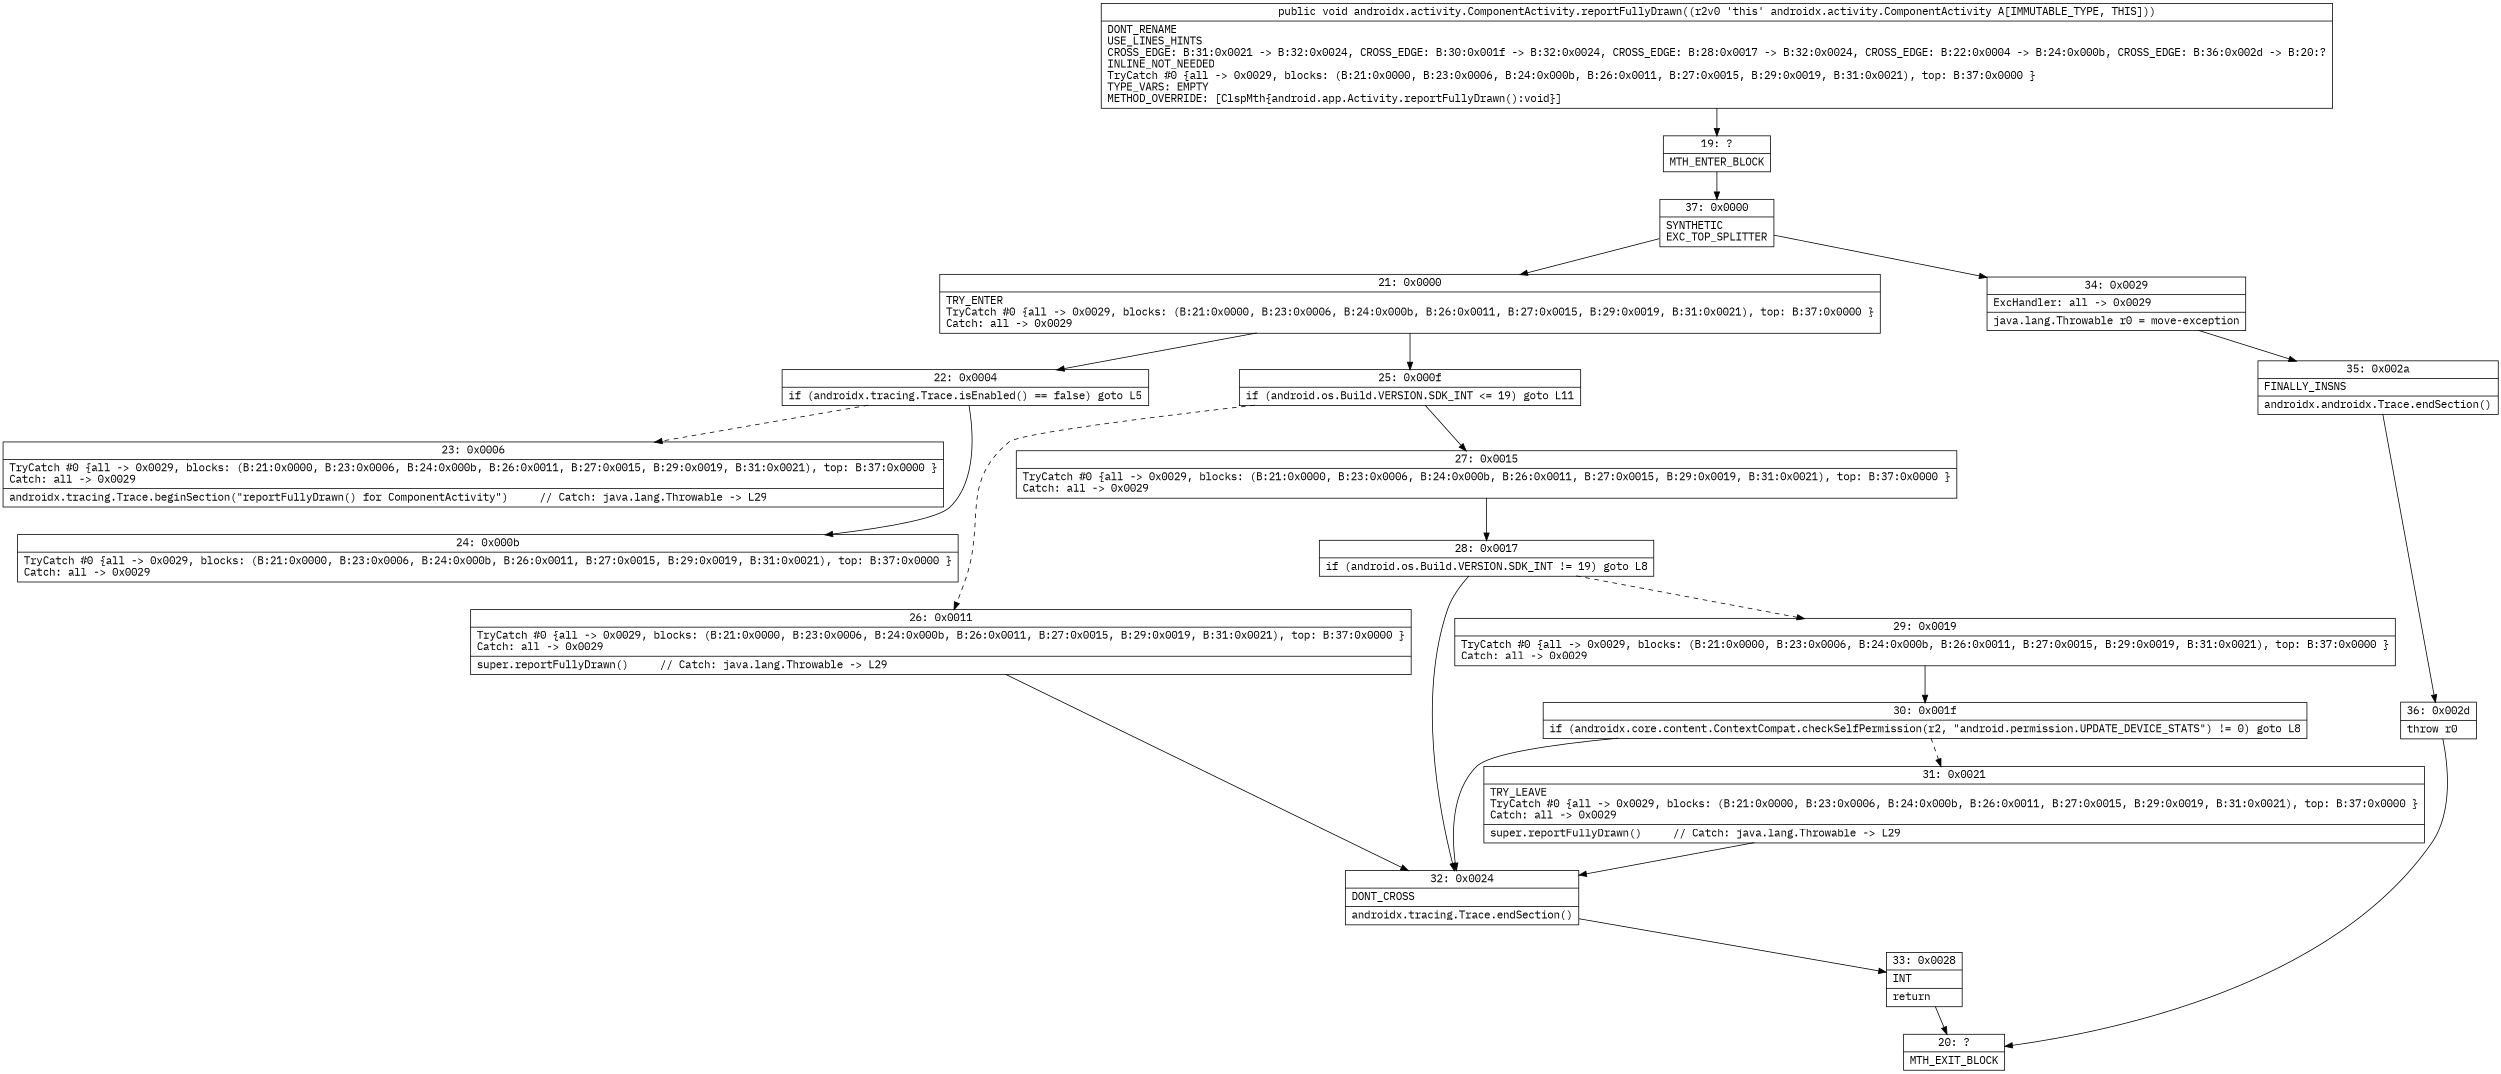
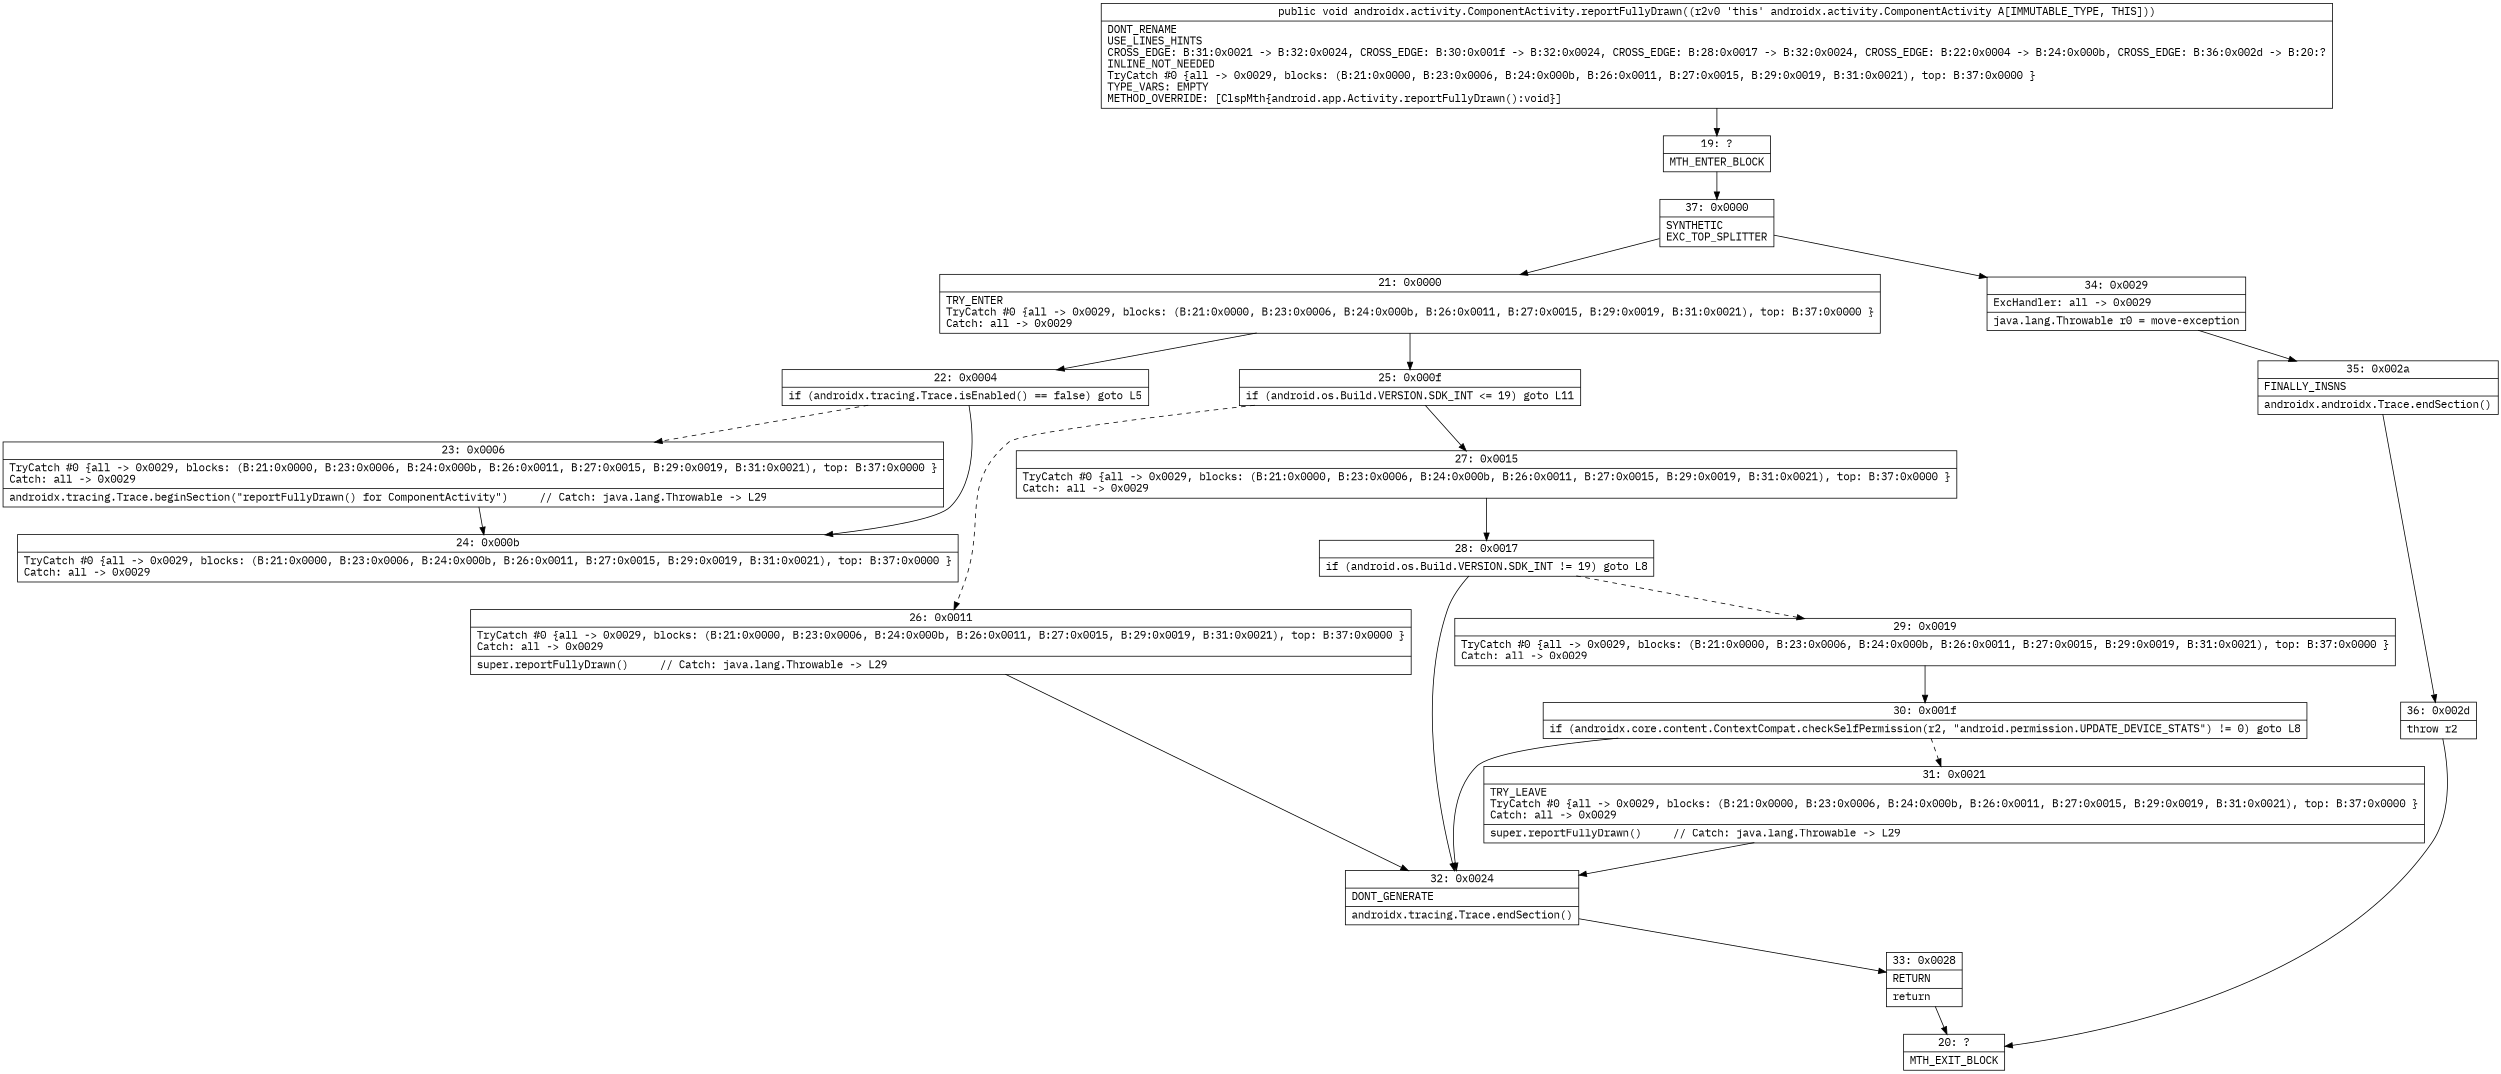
edge "23: 0x0006" -> "24: 0x000b": added
node "36: 0x002d": text "throw r0" -> "throw r2"
node "32: 0x0024": text "DONT_CROSS" -> "DONT_GENERATE"
node "33: 0x0028": text "INT" -> "RETURN"
